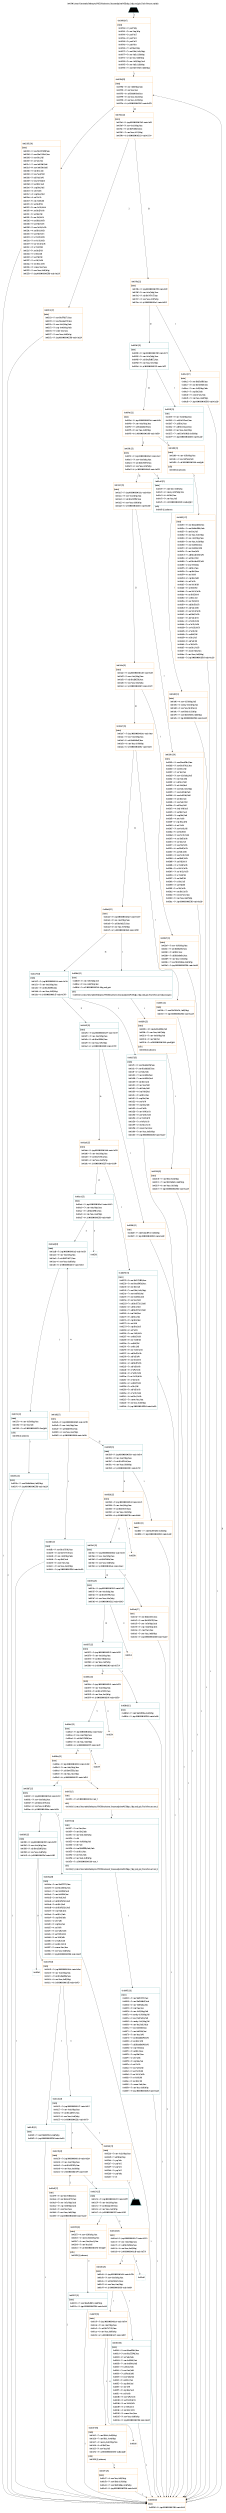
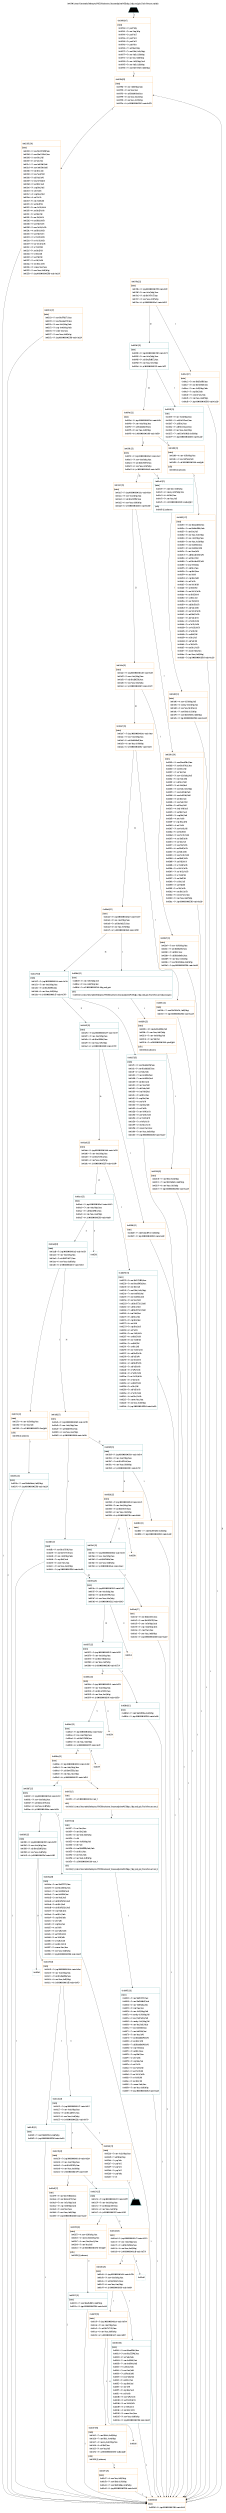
node "0x4019a4 [22]": removed
edge "0x401af6 [25]" -> "0x401add [25]": reversed
node "0x40217e [12]": color teal -> darkorange
edge "0x401b41 [25]" -> "0x401b5a [25]": now "0x401dfe [27]" -> "0x401b5a [25]"
edge "0x401e9f [27]" -> "0x401c3b [25]": reversed
